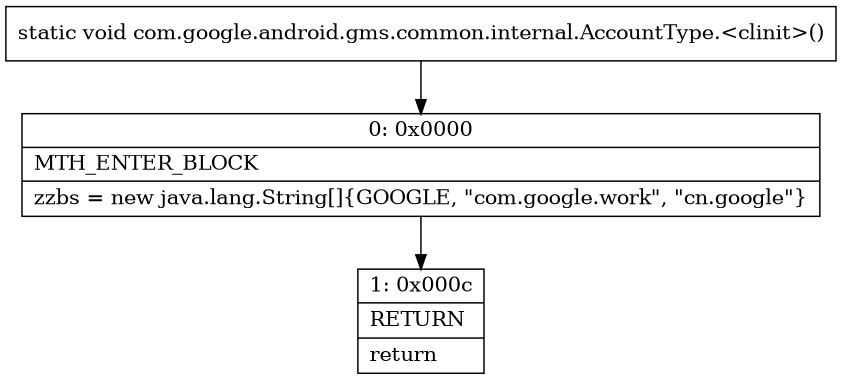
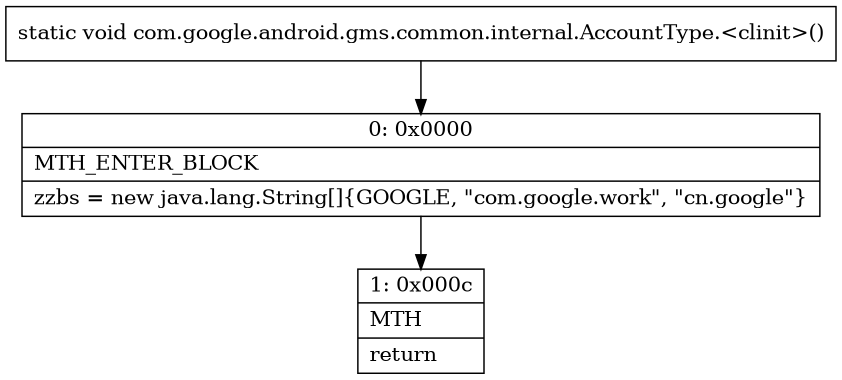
node "1: 0x000c": text "RETURN" -> "MTH"
